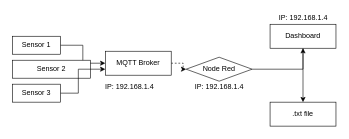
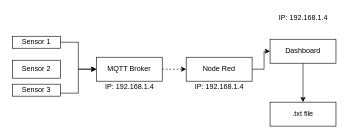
node "Dashboard": moved (303, 36) -> (303, 51)
node "Sensor 1": size 48x18 -> 48x12
node "MQTT Broker": moved (138, 63) -> (129, 69)
node "Sensor 2": size 78x18 -> 48x18
node "Node Red": shape diamond -> rectangle
node "Sensor 3": size 48x18 -> 48x12
